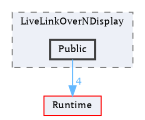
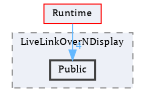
edge "Public" -> "Runtime": reversed
